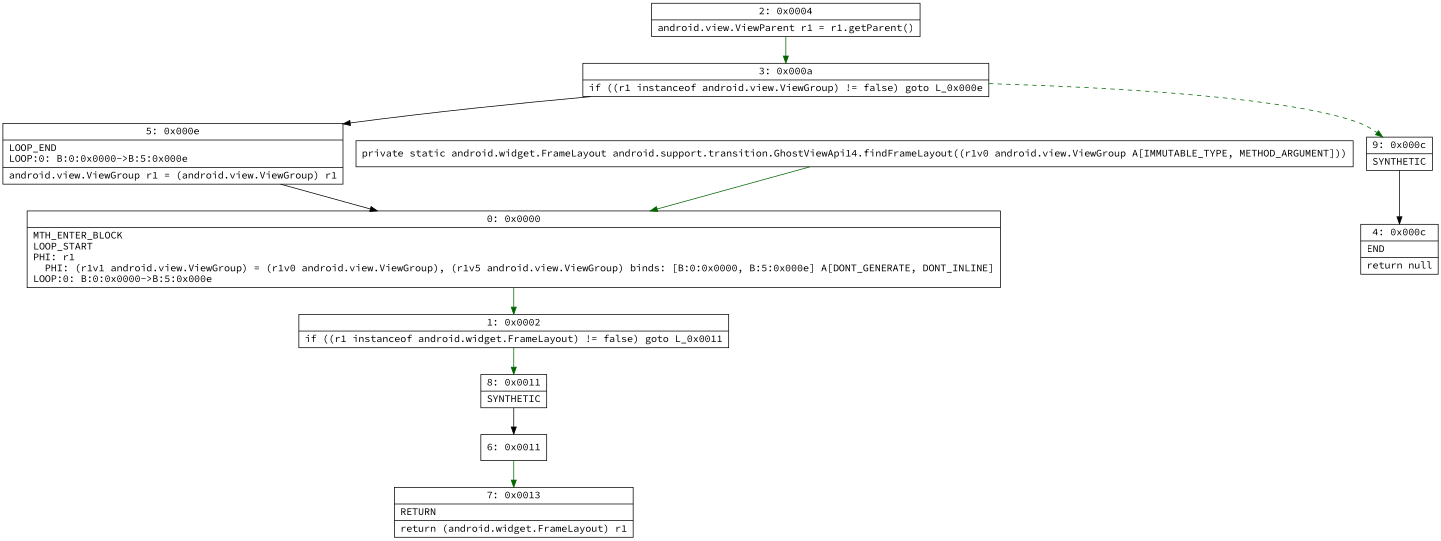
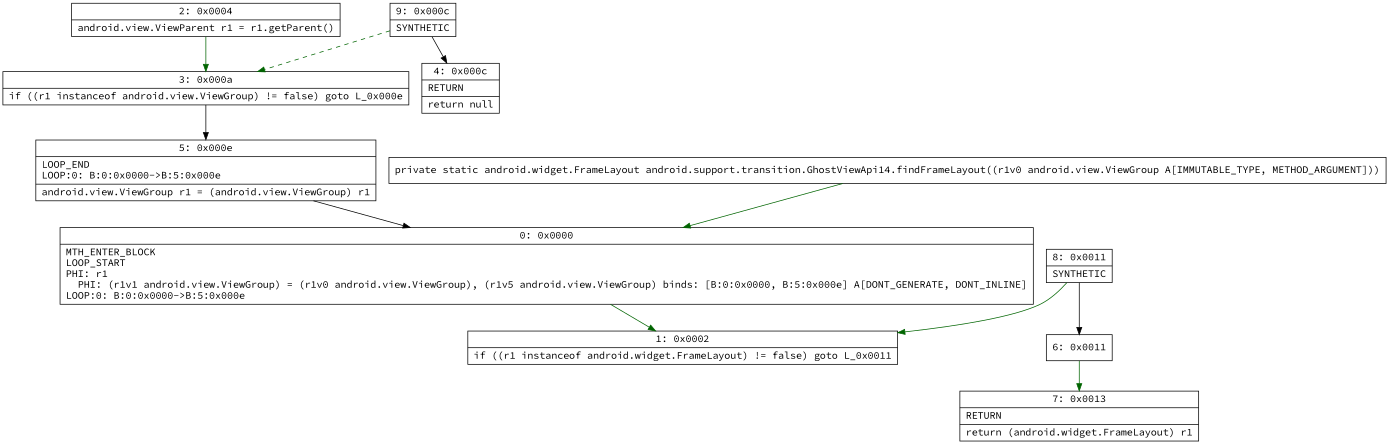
edge "3: 0x000a" -> "9: 0x000c": reversed
node "4: 0x000c": text "END" -> "RETURN"
edge "1: 0x0002" -> "8: 0x0011": reversed
